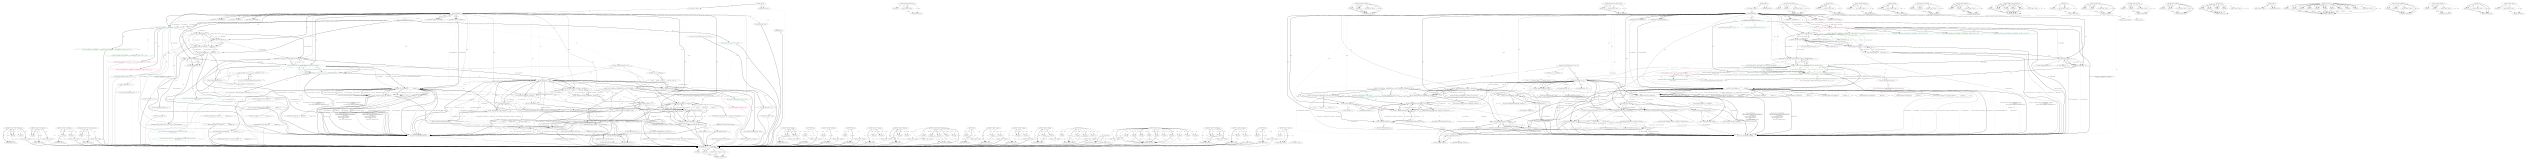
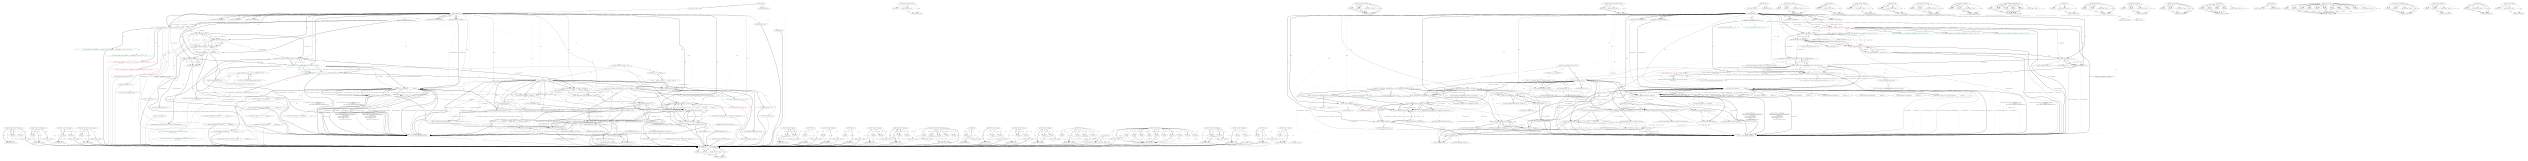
node "<(LOCAL,size_t minFrameCount: size_t)<SUB>21</SUB>>": removed
node "<(LOCAL,status_t status: status_t)<SUB>22</SUB>>": removed
